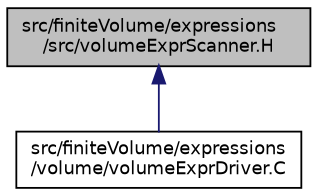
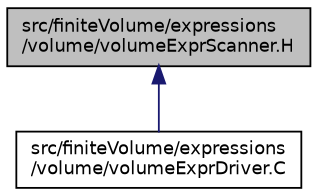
node "src/finiteVolume/expressions /src/volumeExprScanner.H": label "src/finiteVolume/expressions /src/volumeExprScanner.H" -> "src/finiteVolume/expressions /volume/volumeExprScanner.H"
